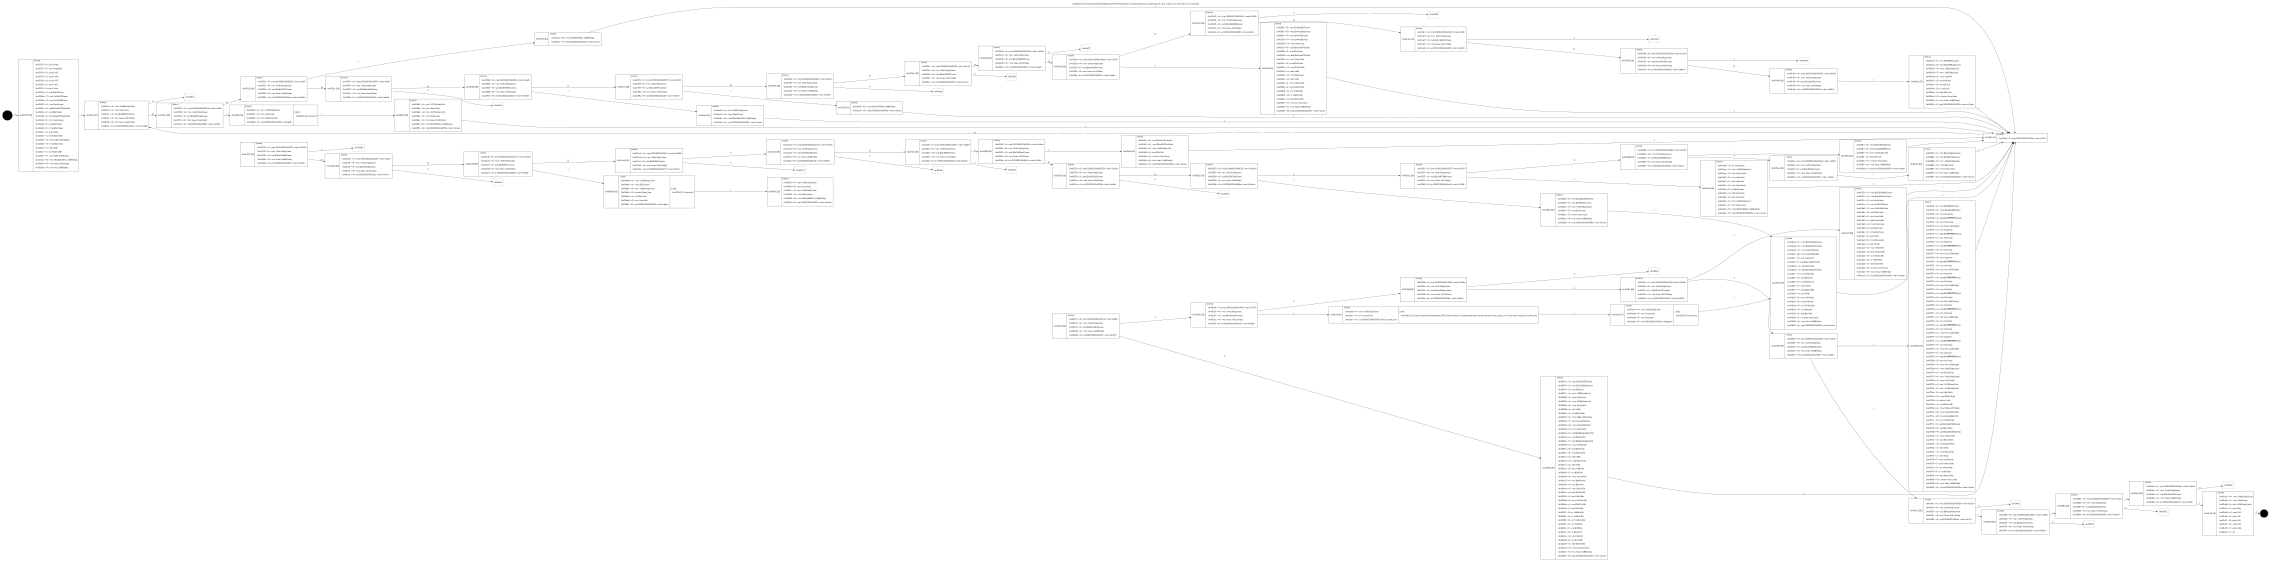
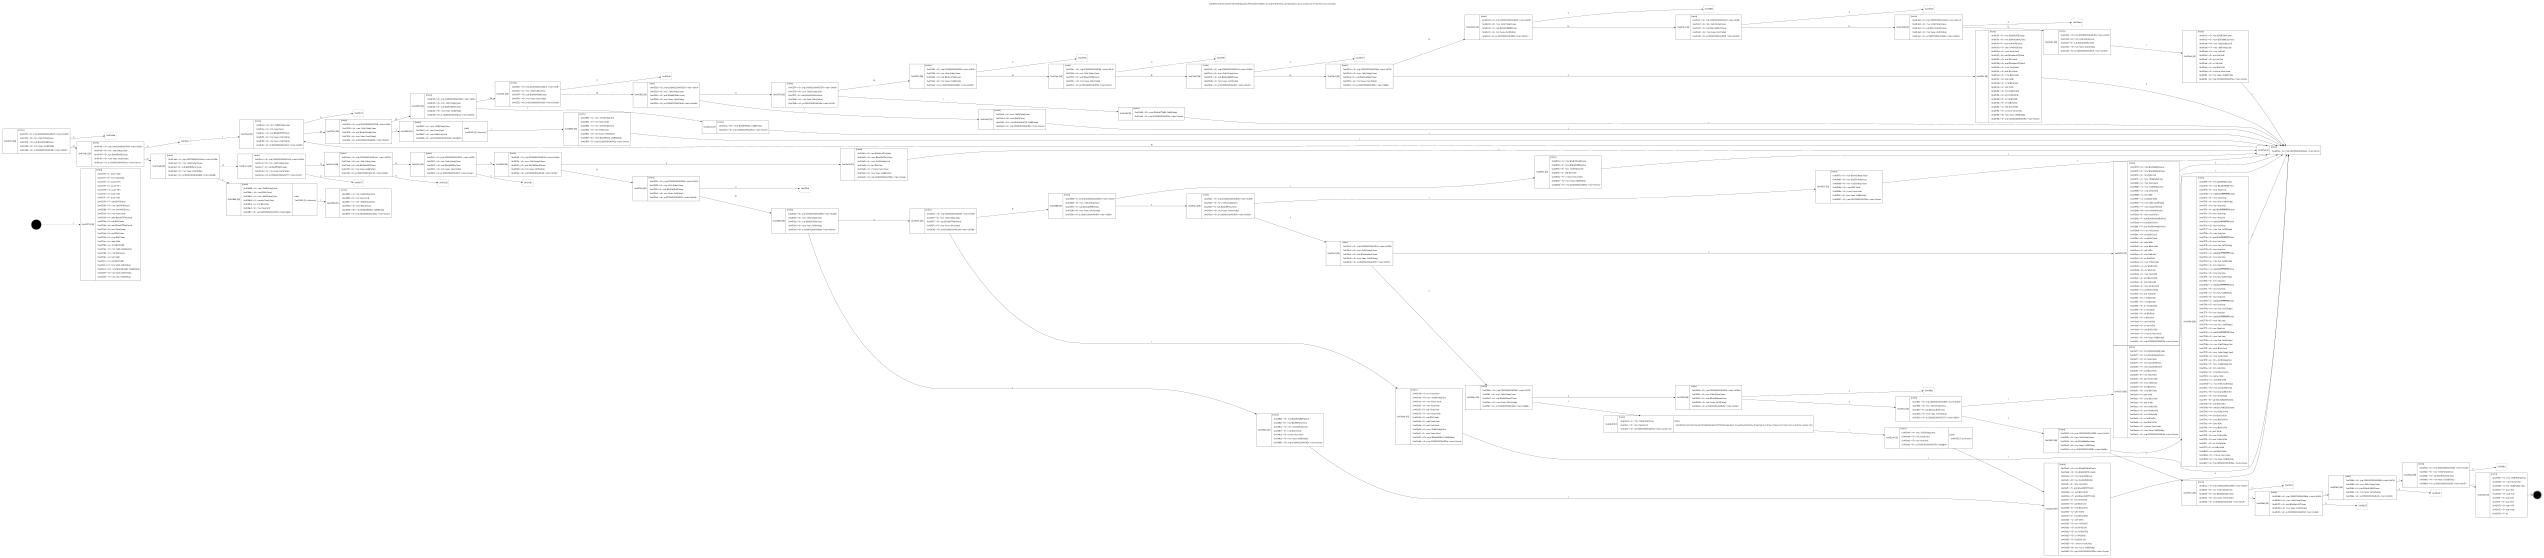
edge "0x401270 [116]" -> "0x4012e4 [32]": now "0x401ebc" -> "0x4012e4 [32]"
edge "0x4015a4 [28]" -> "0x4015c0 [28]": added, label "6"
